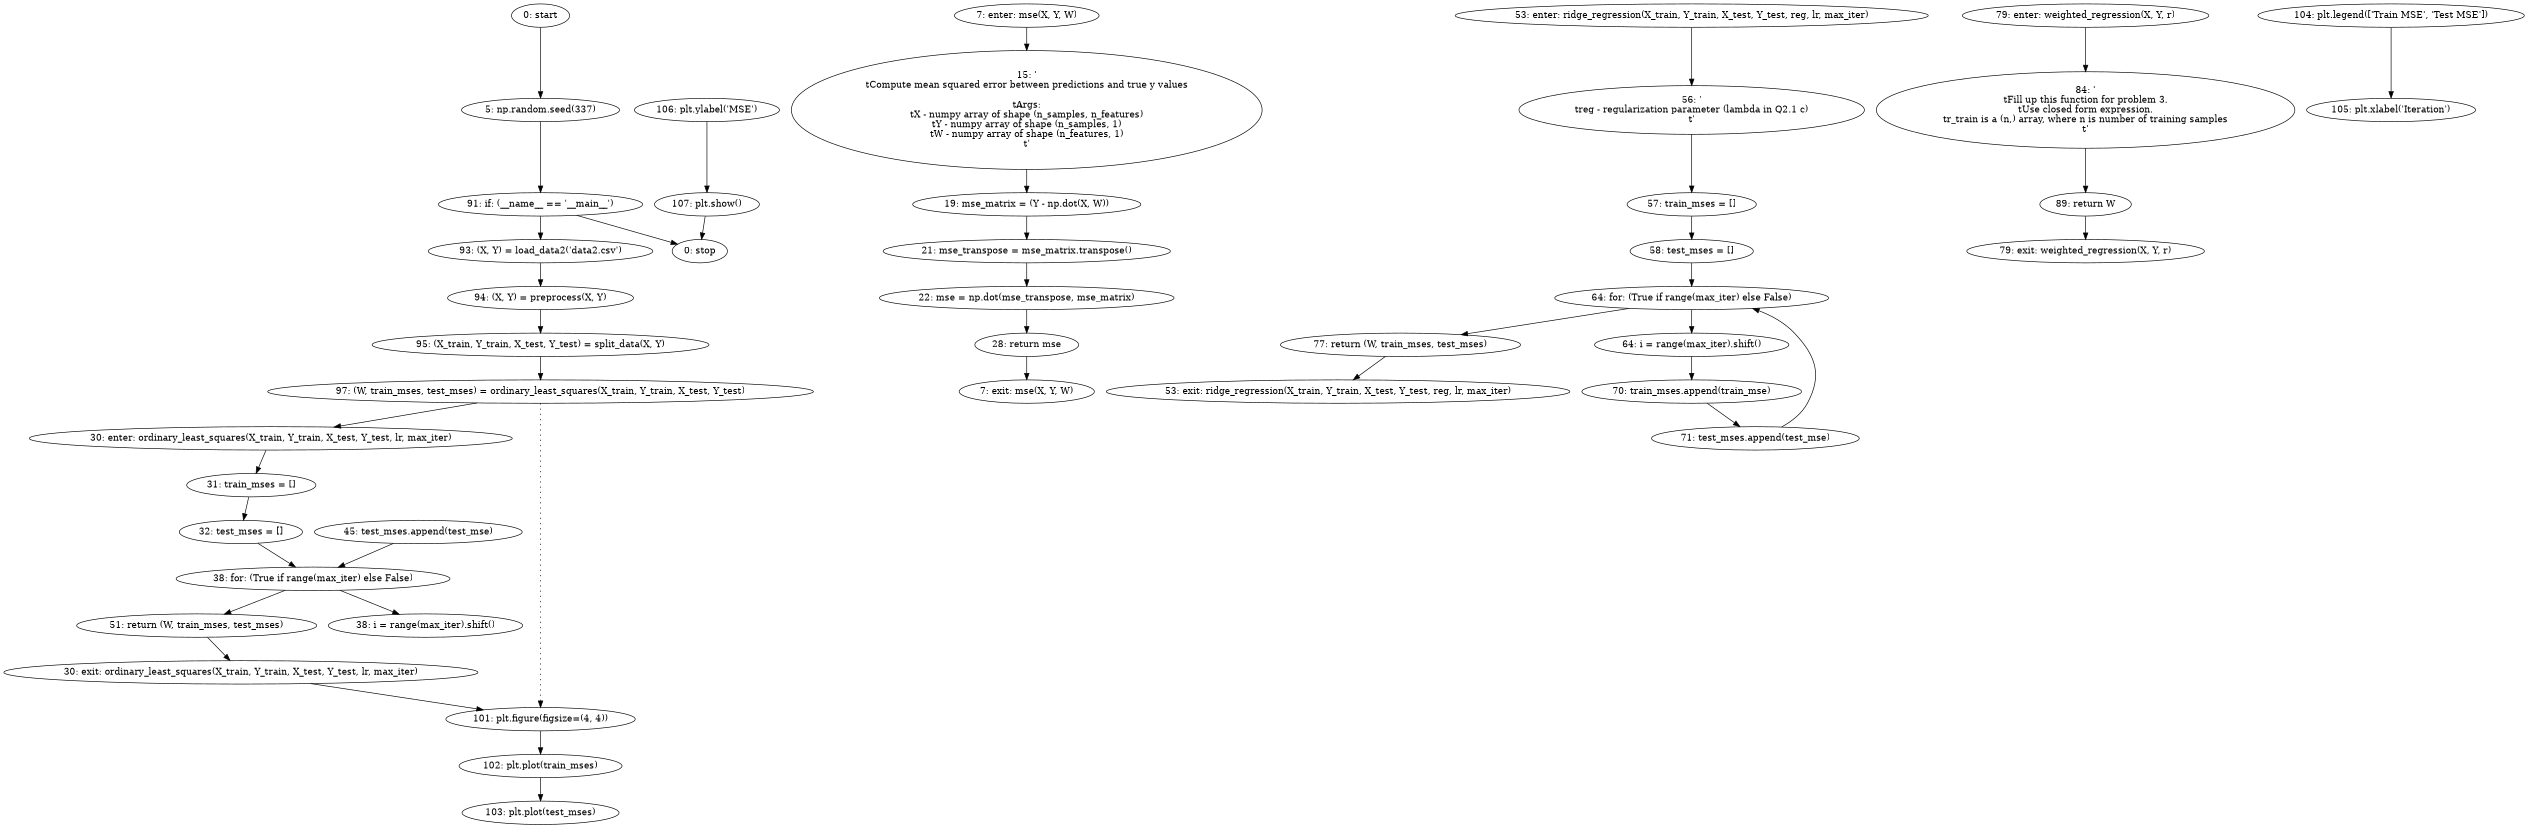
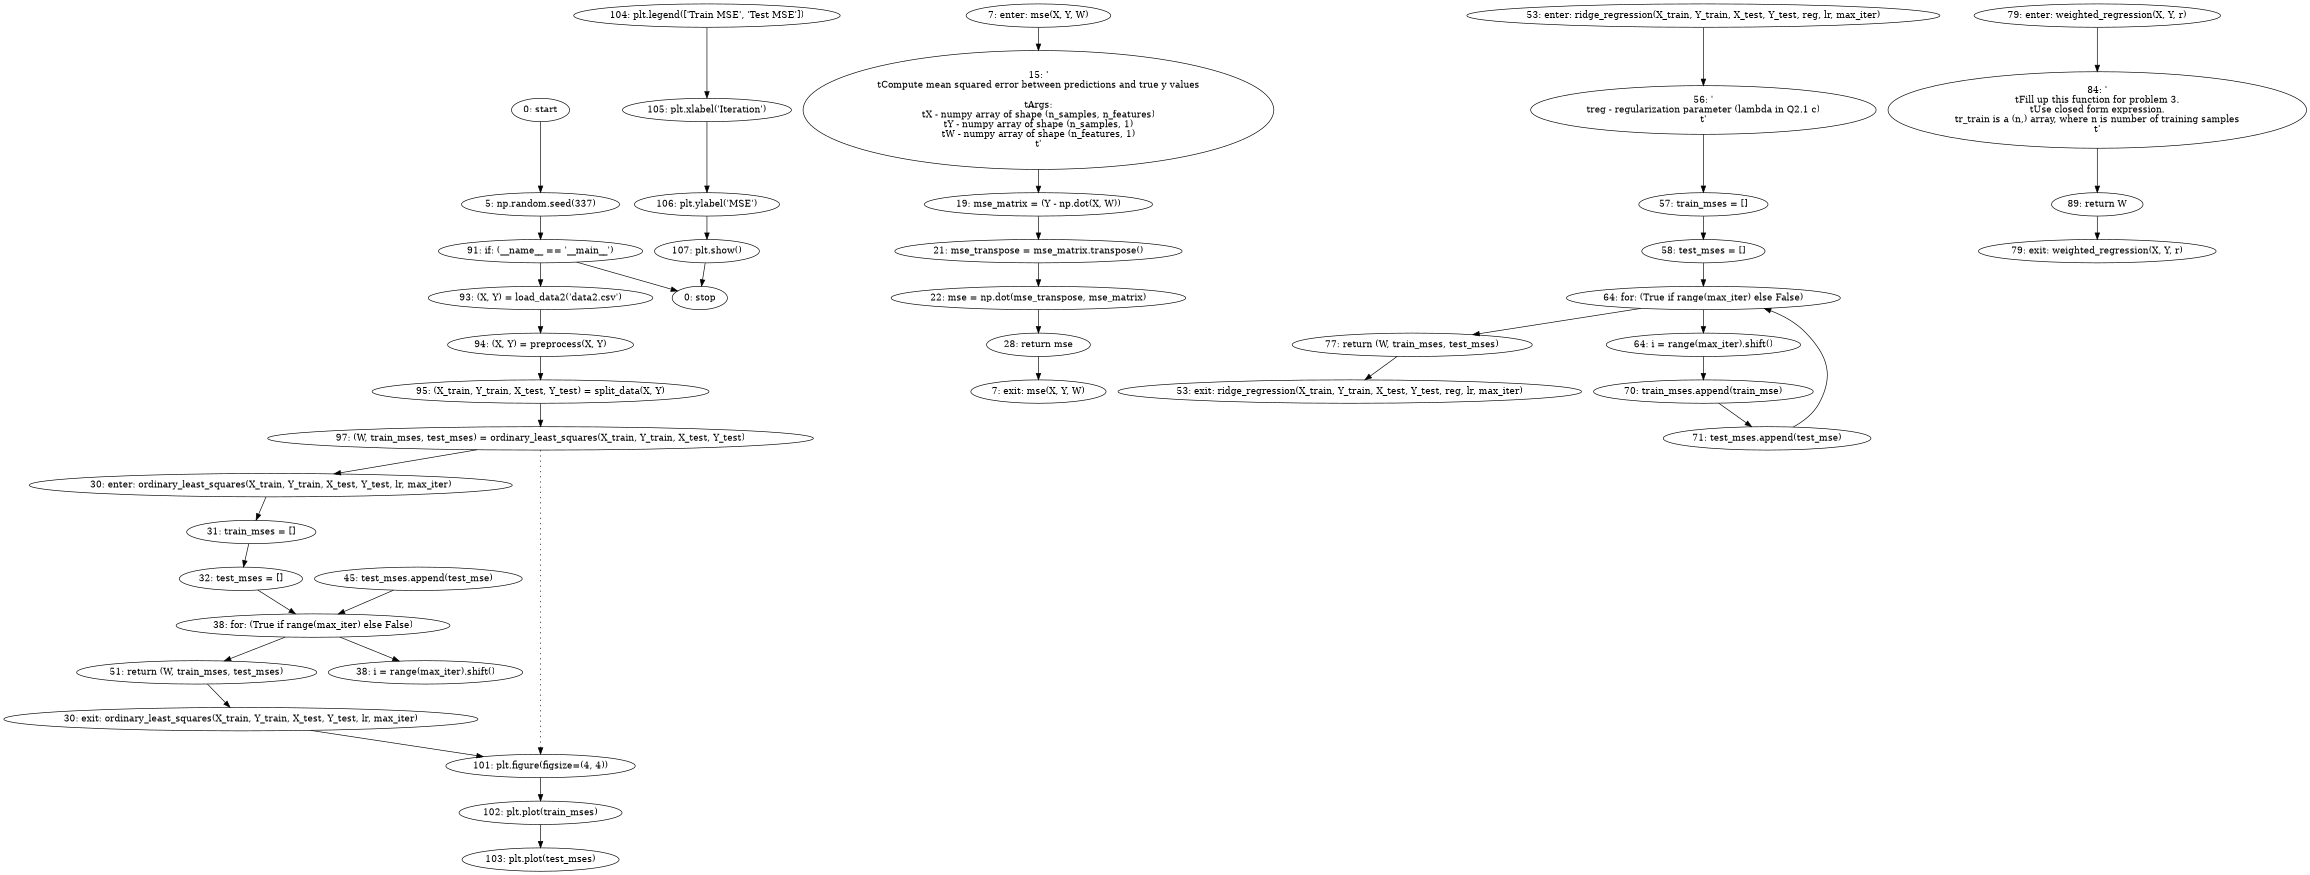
edge "105: plt.xlabel('Iteration')" -> "106: plt.ylabel('MSE')": added
